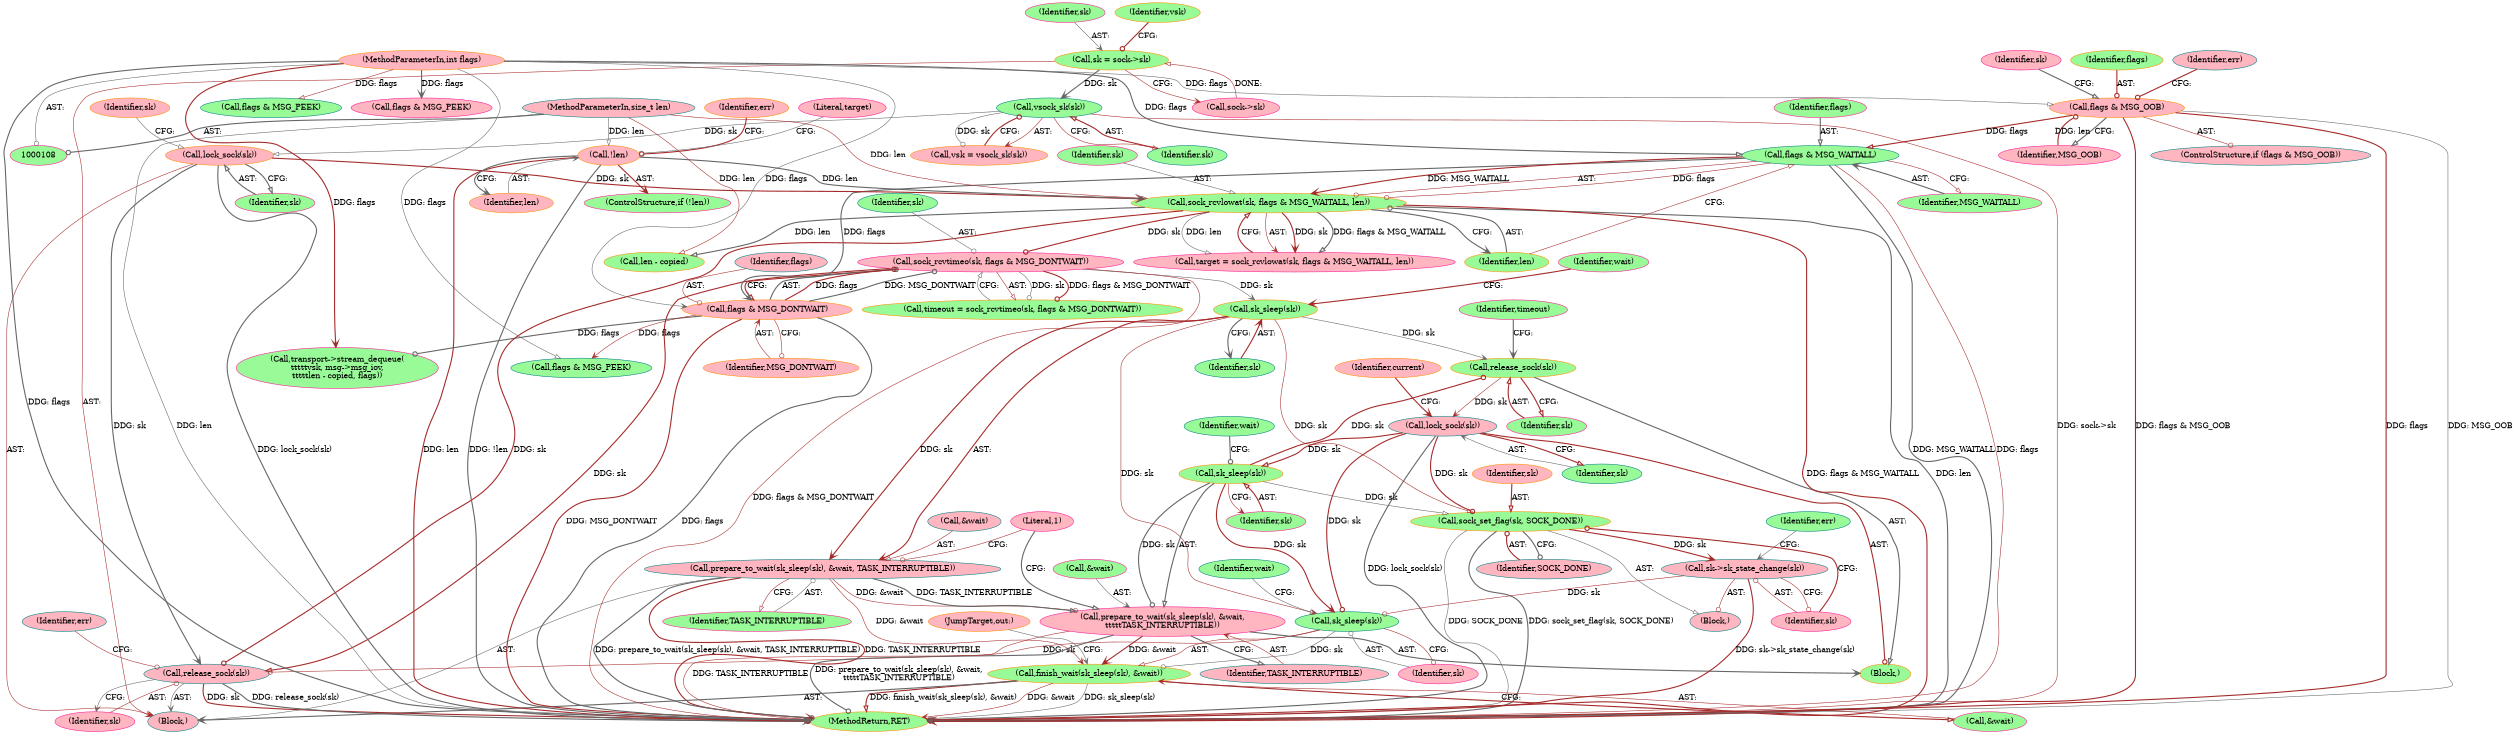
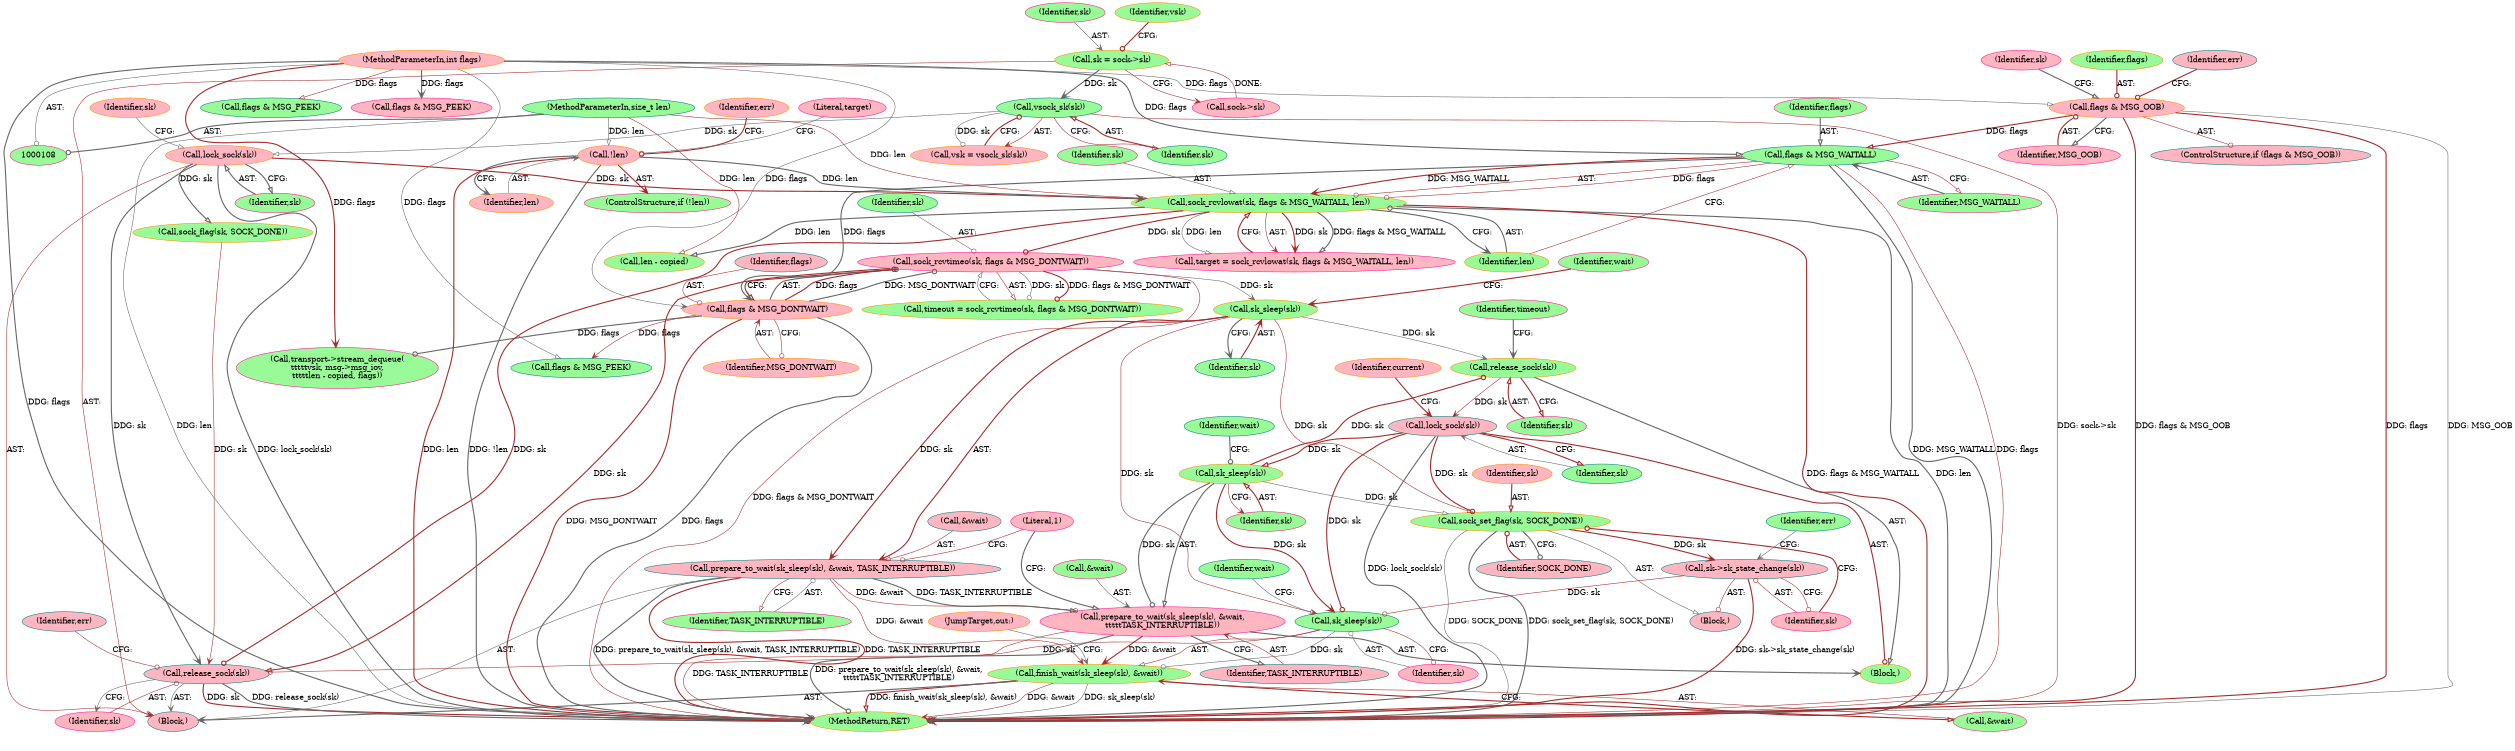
node "(MethodParameterIn,size_t len)": fillcolor lightpink -> palegreen
edge "(Identifier,MSG_OOB)" -> "(Call,flags & MSG_OOB)": label "DDG: len" -> "AST: "
node "(Call,sock_flag(sk, SOCK_DONE))": added
